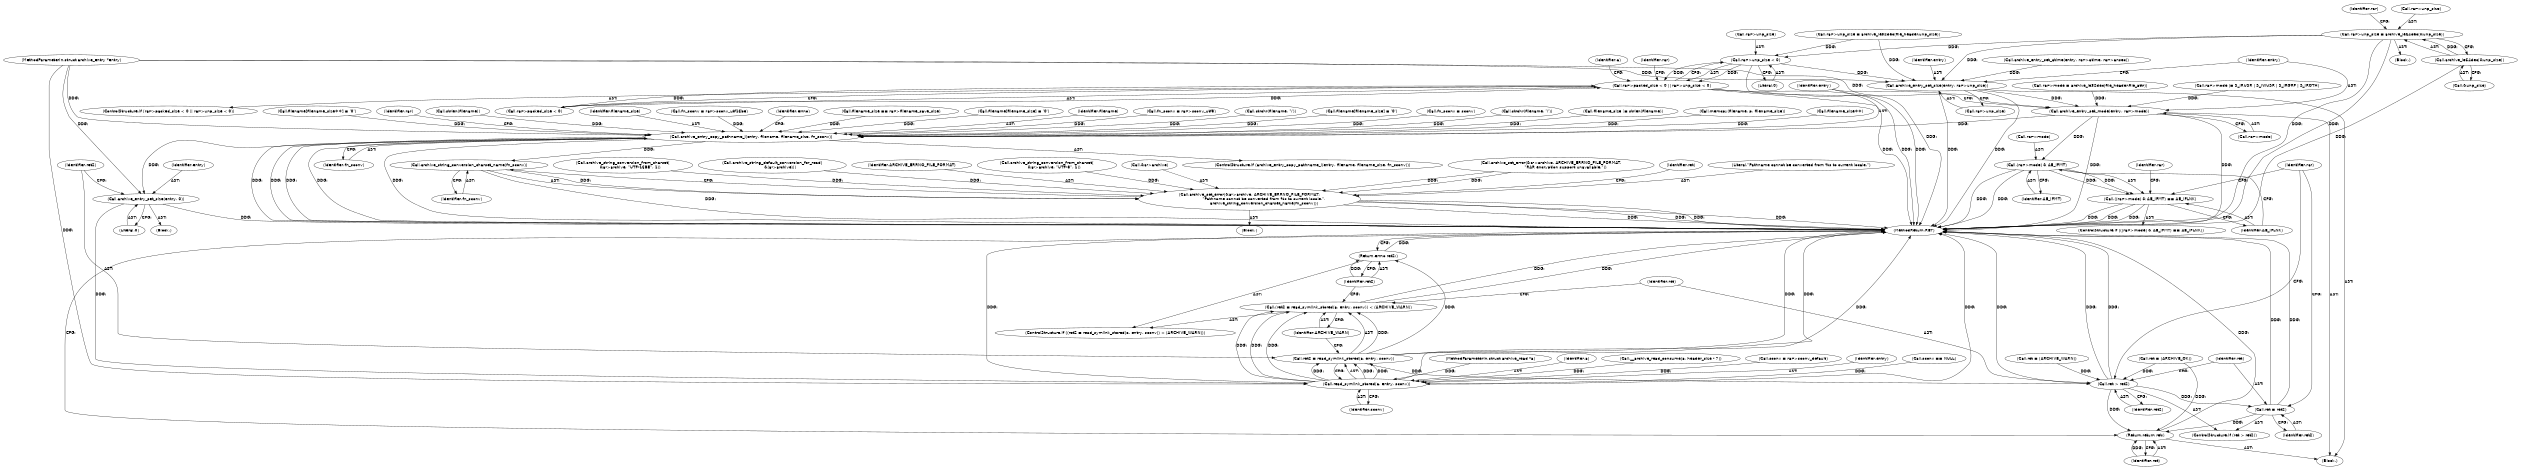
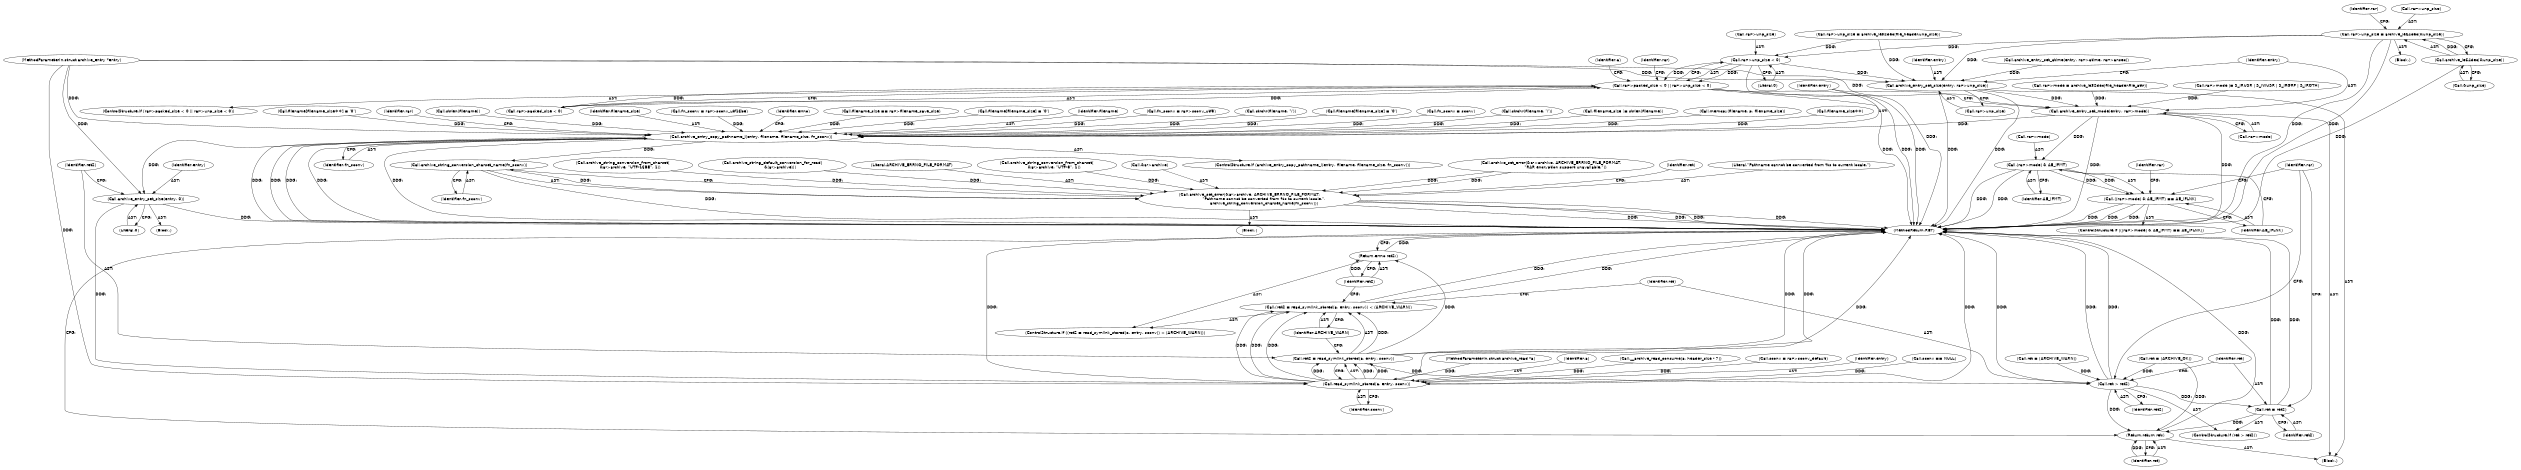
node "(Identifier,ARCHIVE_ERRNO_FILE_FORMAT)": label "(Identifier,ARCHIVE_ERRNO_FILE_FORMAT)" -> "(Literal,ARCHIVE_ERRNO_FILE_FORMAT)"
